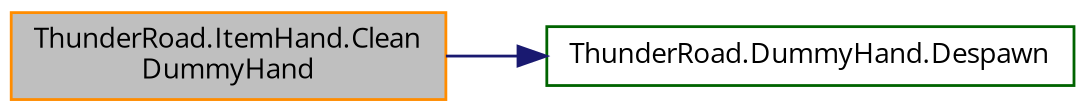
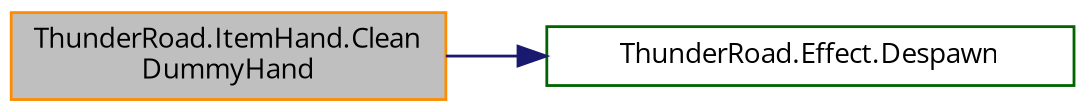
node "ThunderRoad.DummyHand.Despawn": label "ThunderRoad.DummyHand.Despawn" -> "ThunderRoad.Effect.Despawn"
